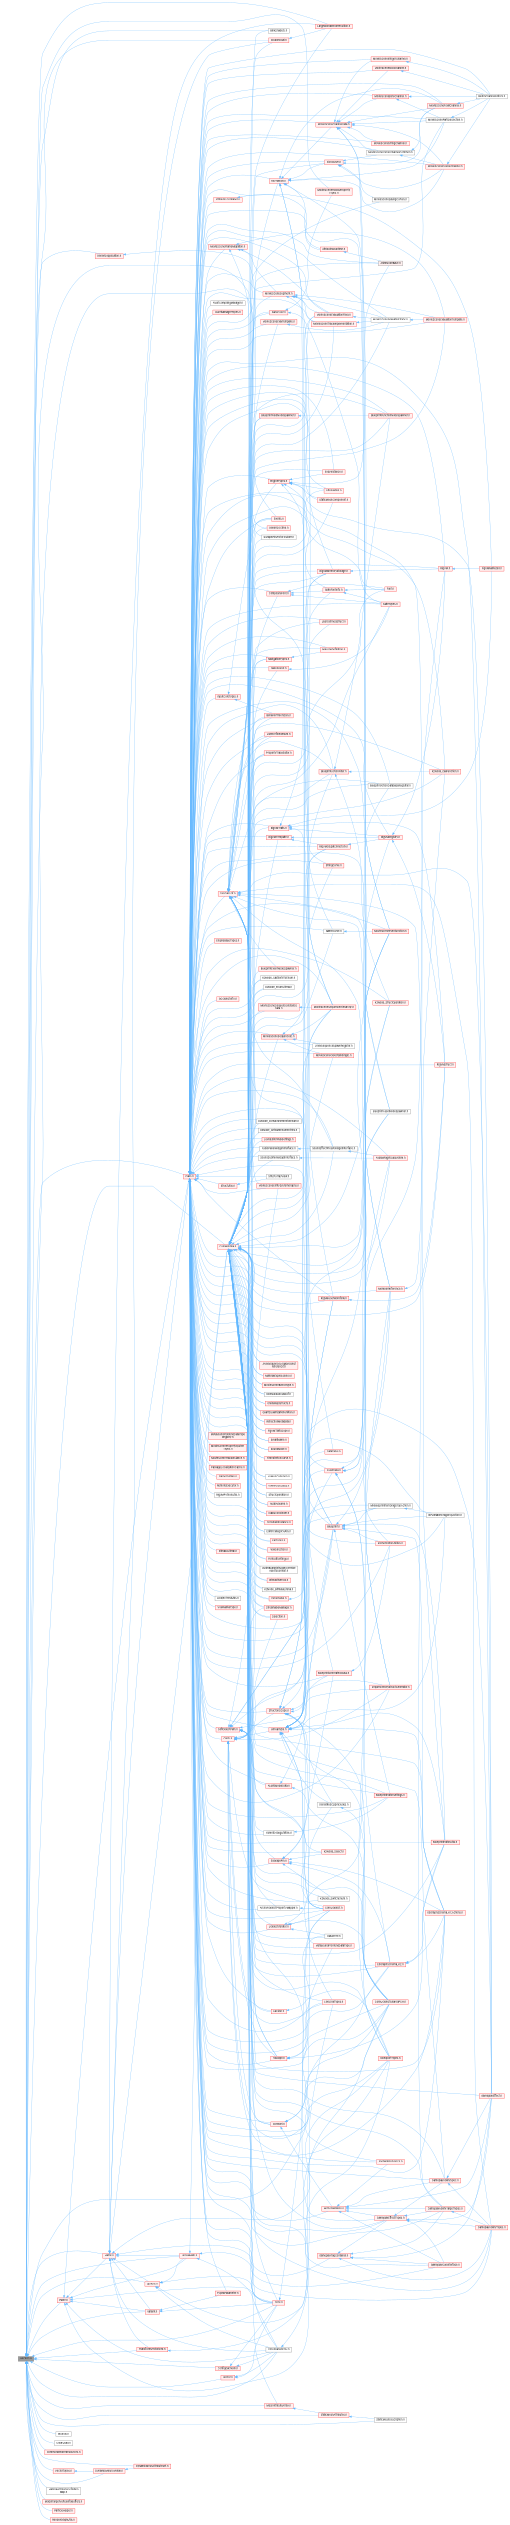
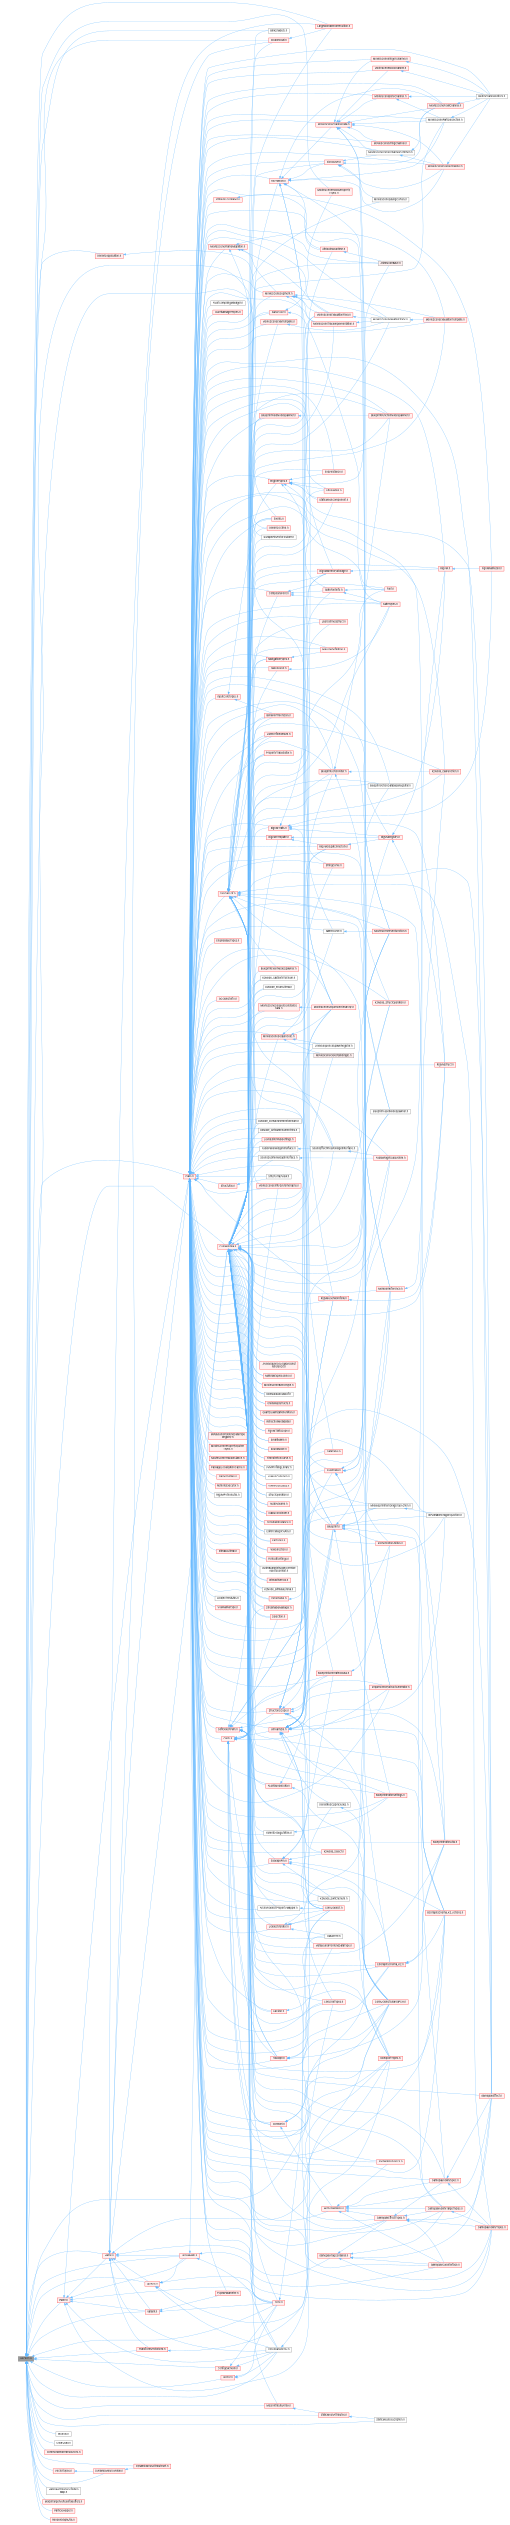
edge "BlueprintFieldNodeSpawner.h" -> "Class.h": added
node "MovieSceneObjectBindingID.h": color red -> grey40
edge "MyBlueprintItemDragDropAction.h" -> "CoreMinimal.h": added
node "VVMProfilingLibrary.h": added
edge "GeneratedCppIncludes.h" -> "StructOnScope.h": now "AttributesRuntime.h" -> "StructOnScope.h"
node "EdGraphSchema_K7_Actions.h": label "EdGraphSchema_K7_Actions.h" -> "EdGraphSchema_K2_Actions.h"
